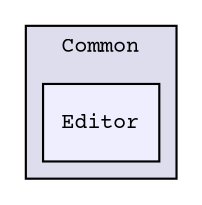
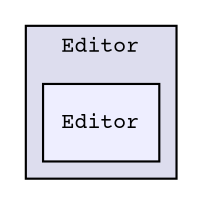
cluster "Common": label "Common" -> "Editor"
